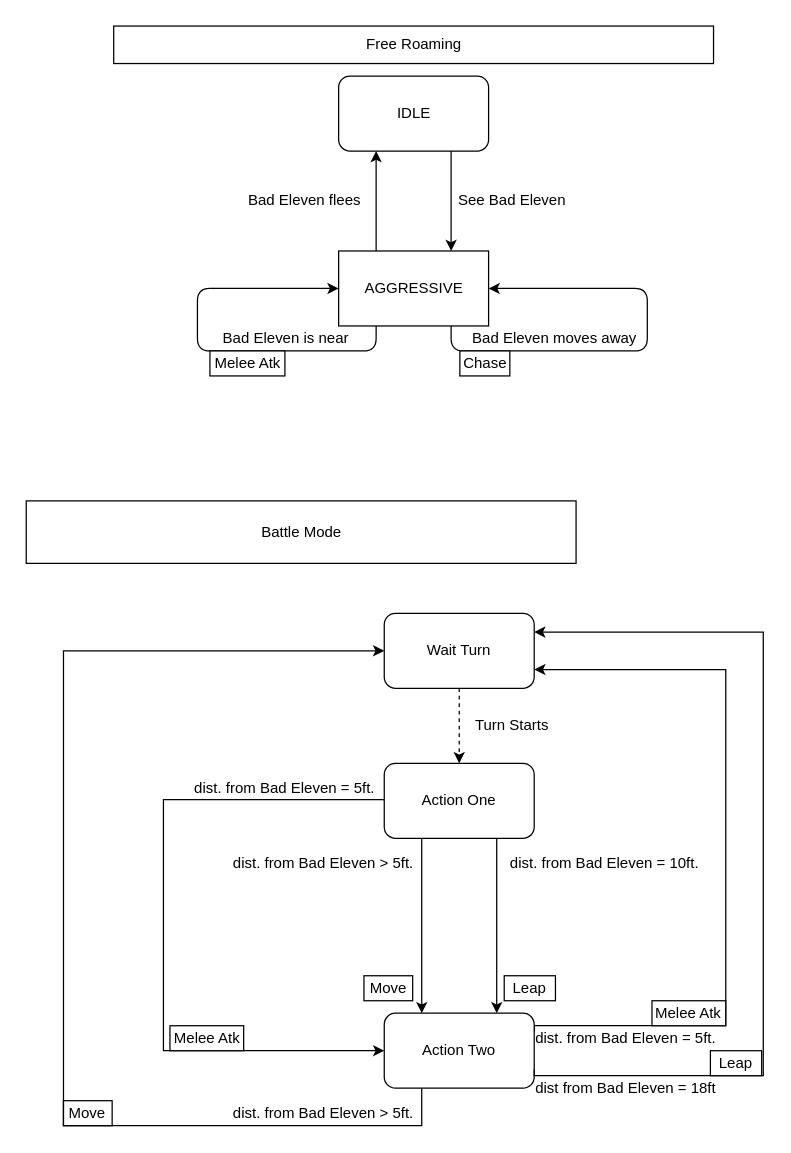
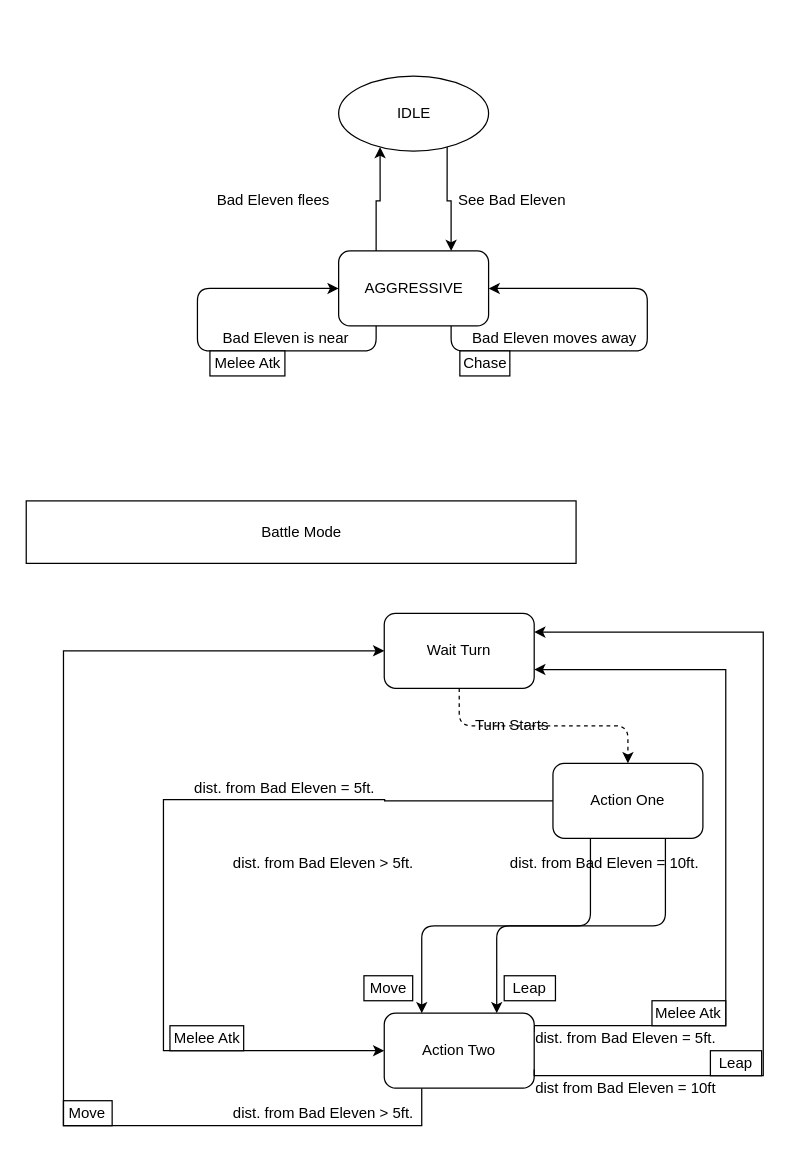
node "Free Roaming": removed
node "IDLE": shape rounded rectangle -> ellipse
node "Bad Eleven flees": moved (304, 201) -> (273, 201)
node "AGGRESSIVE": shape rectangle -> rounded rectangle
node "Action One": moved (459, 801) -> (628, 801)
node "dist from Bad Eleven = 18ft": label "dist from Bad Eleven = 18ft" -> "dist from Bad Eleven = 10ft"
